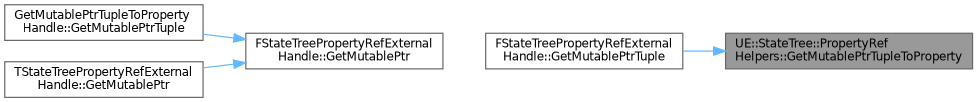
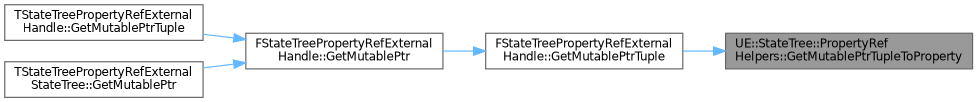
node "GetMutablePtrTupleToProperty Handle::GetMutablePtrTuple": label "GetMutablePtrTupleToProperty Handle::GetMutablePtrTuple" -> "TStateTreePropertyRefExternal Handle::GetMutablePtrTuple"
edge "FStateTreePropertyRefExternal Handle::GetMutablePtr" -> "FStateTreePropertyRefExternal Handle::GetMutablePtrTuple": added
node "TStateTreePropertyRefExternal Handle::GetMutablePtr": label "TStateTreePropertyRefExternal Handle::GetMutablePtr" -> "TStateTreePropertyRefExternal StateTree::GetMutablePtr"
